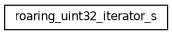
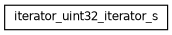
node "roaring_uint32_iterator_s": label "roaring_uint32_iterator_s" -> "iterator_uint32_iterator_s"
